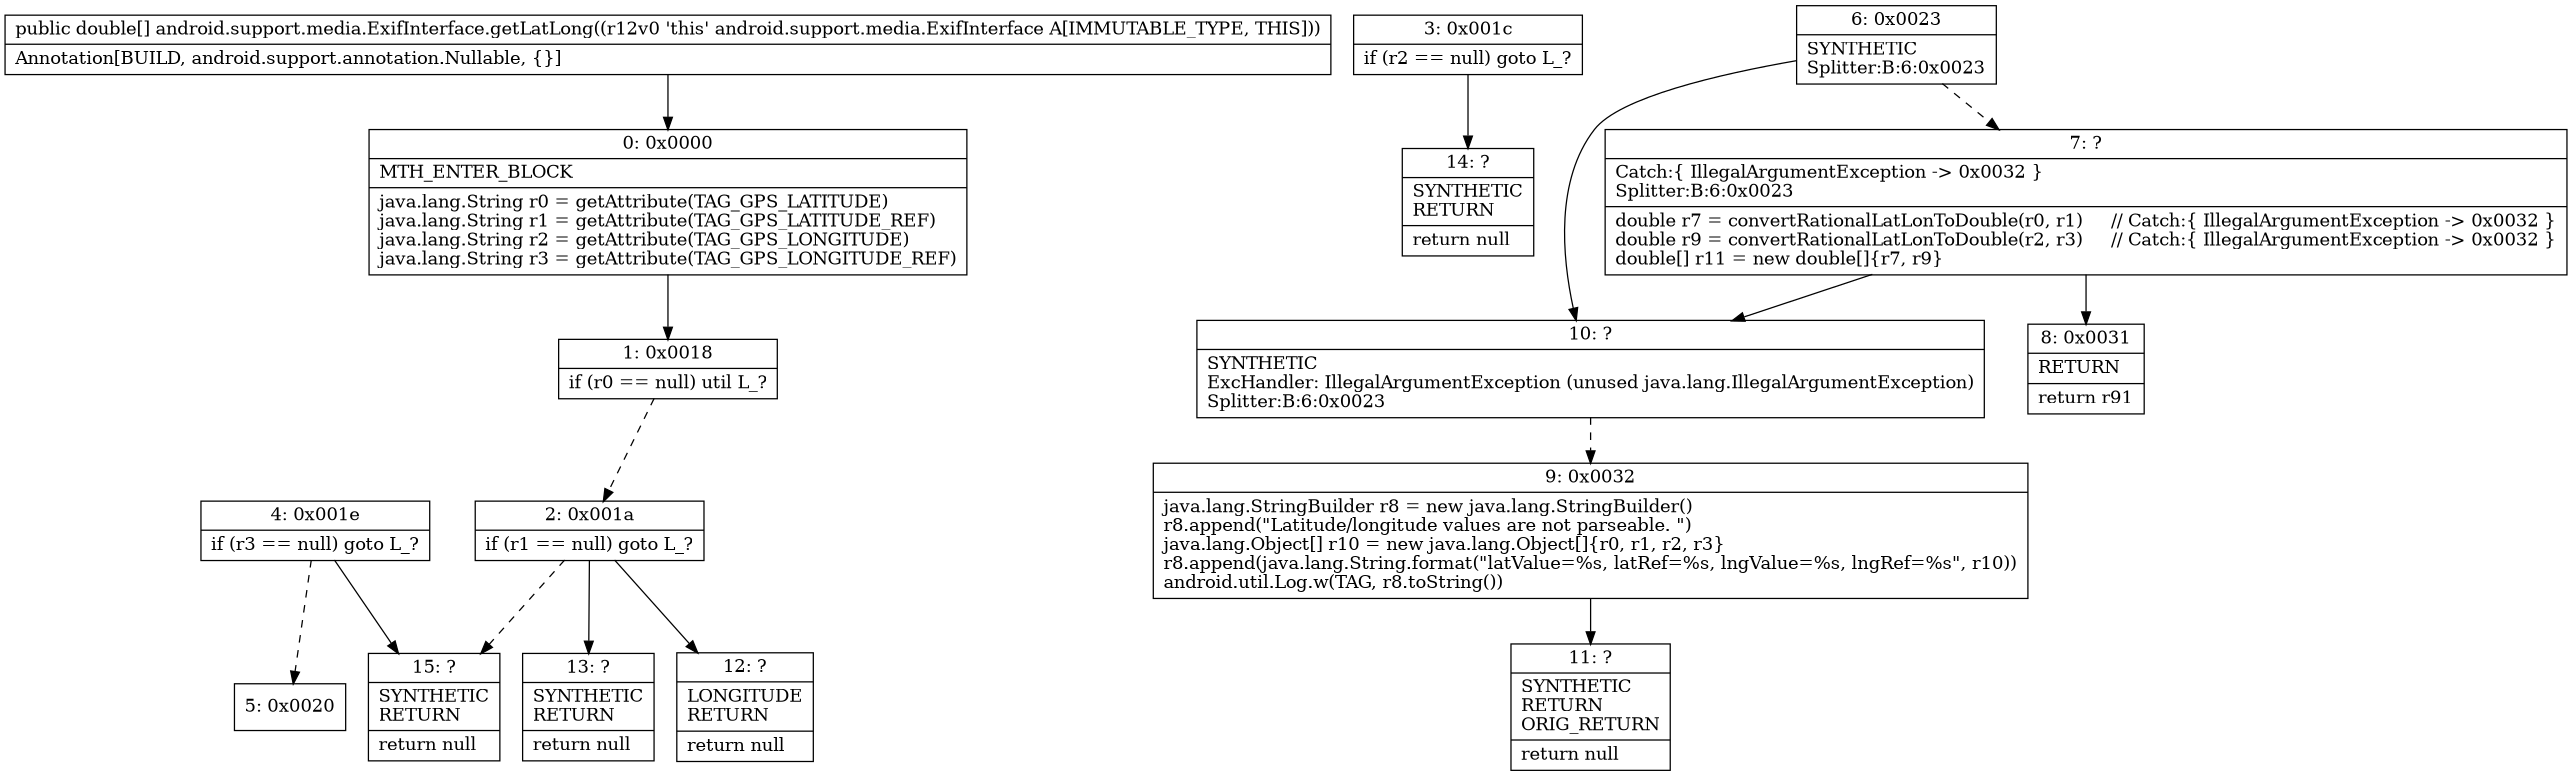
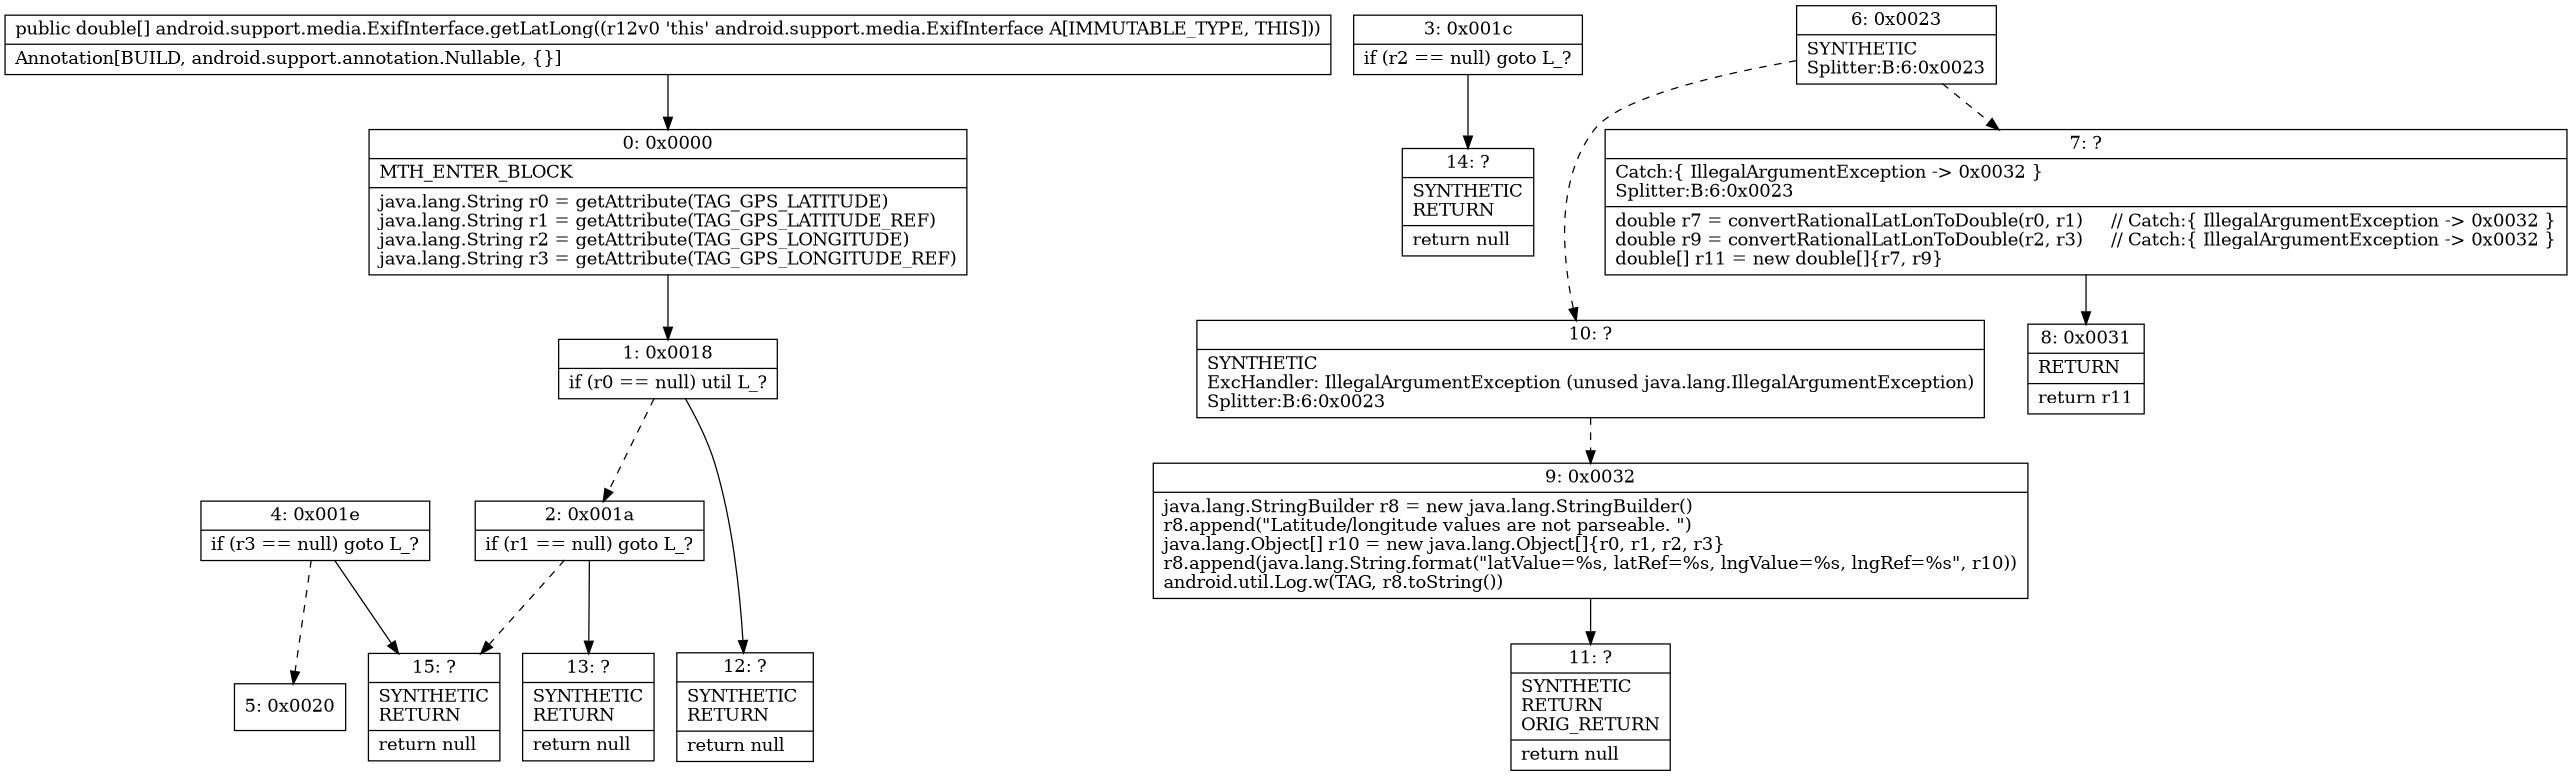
edge "6: 0x0023" -> "10: ?": style solid -> dashed
edge "7: ?" -> "10: ?": removed
node "8: 0x0031": text "return r91" -> "return r11"
edge "2: 0x001a" -> "12: ?": now "1: 0x0018" -> "12: ?"
node "12: ?": text "LONGITUDE" -> "SYNTHETIC"
